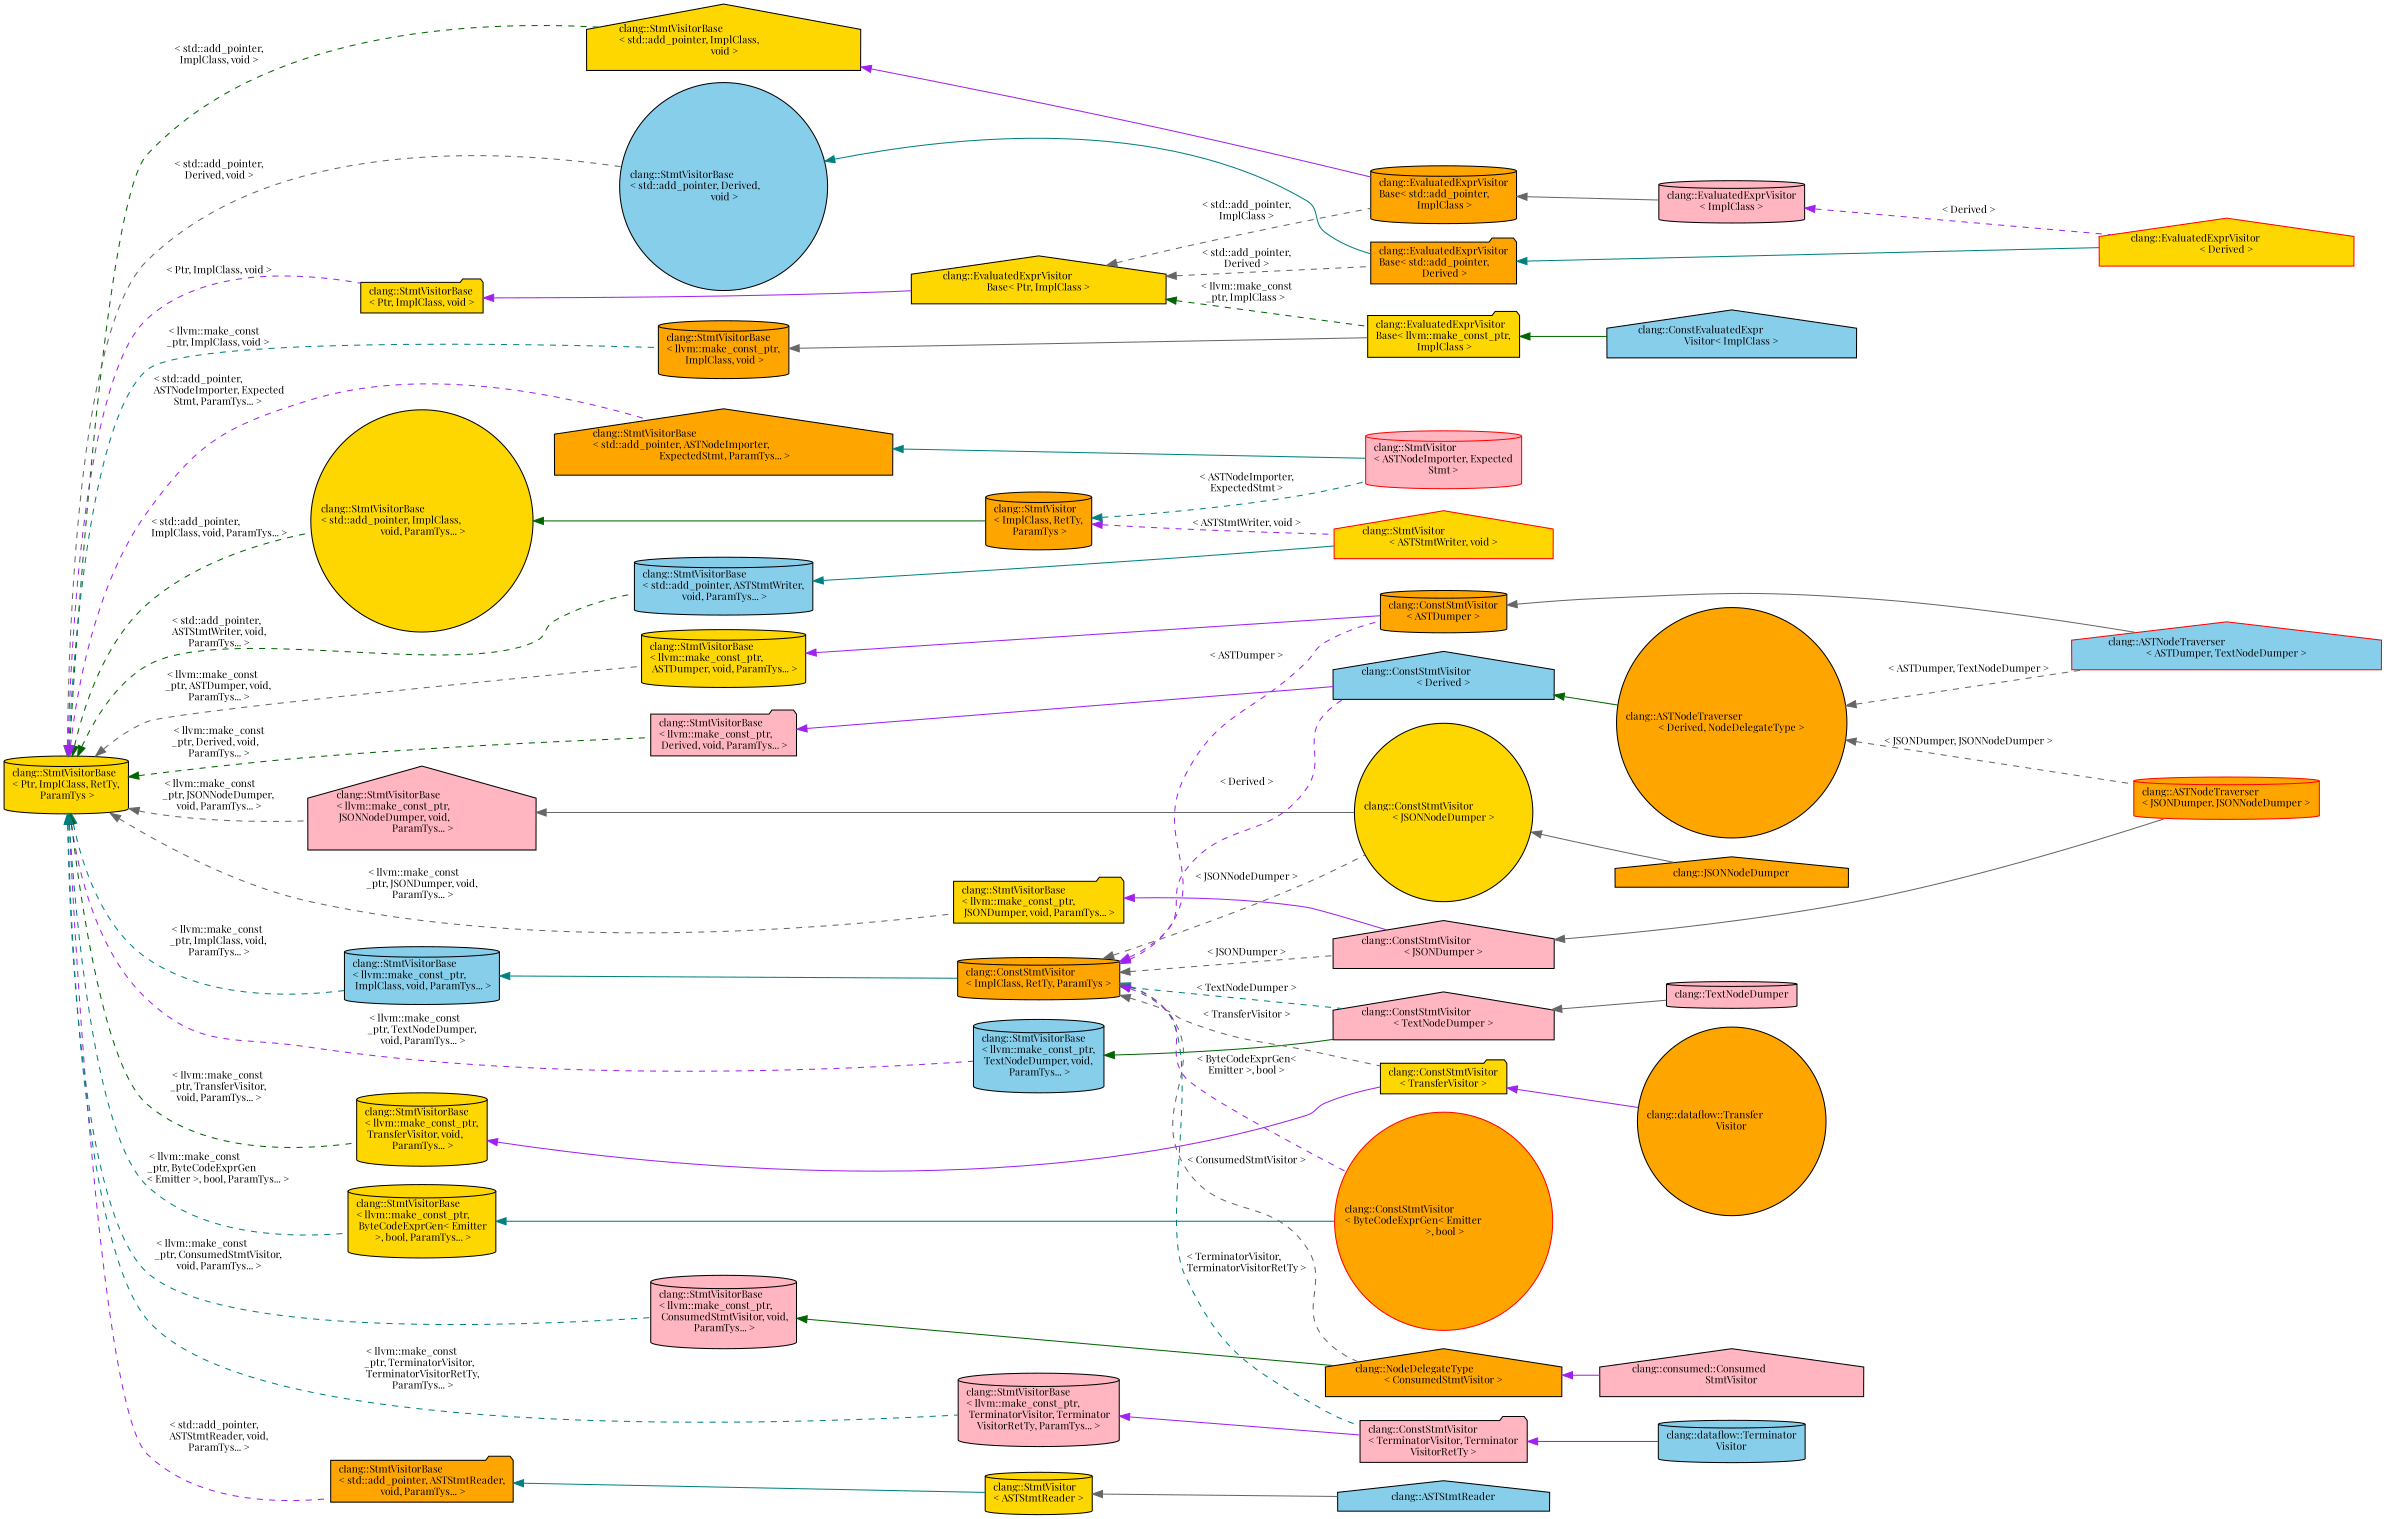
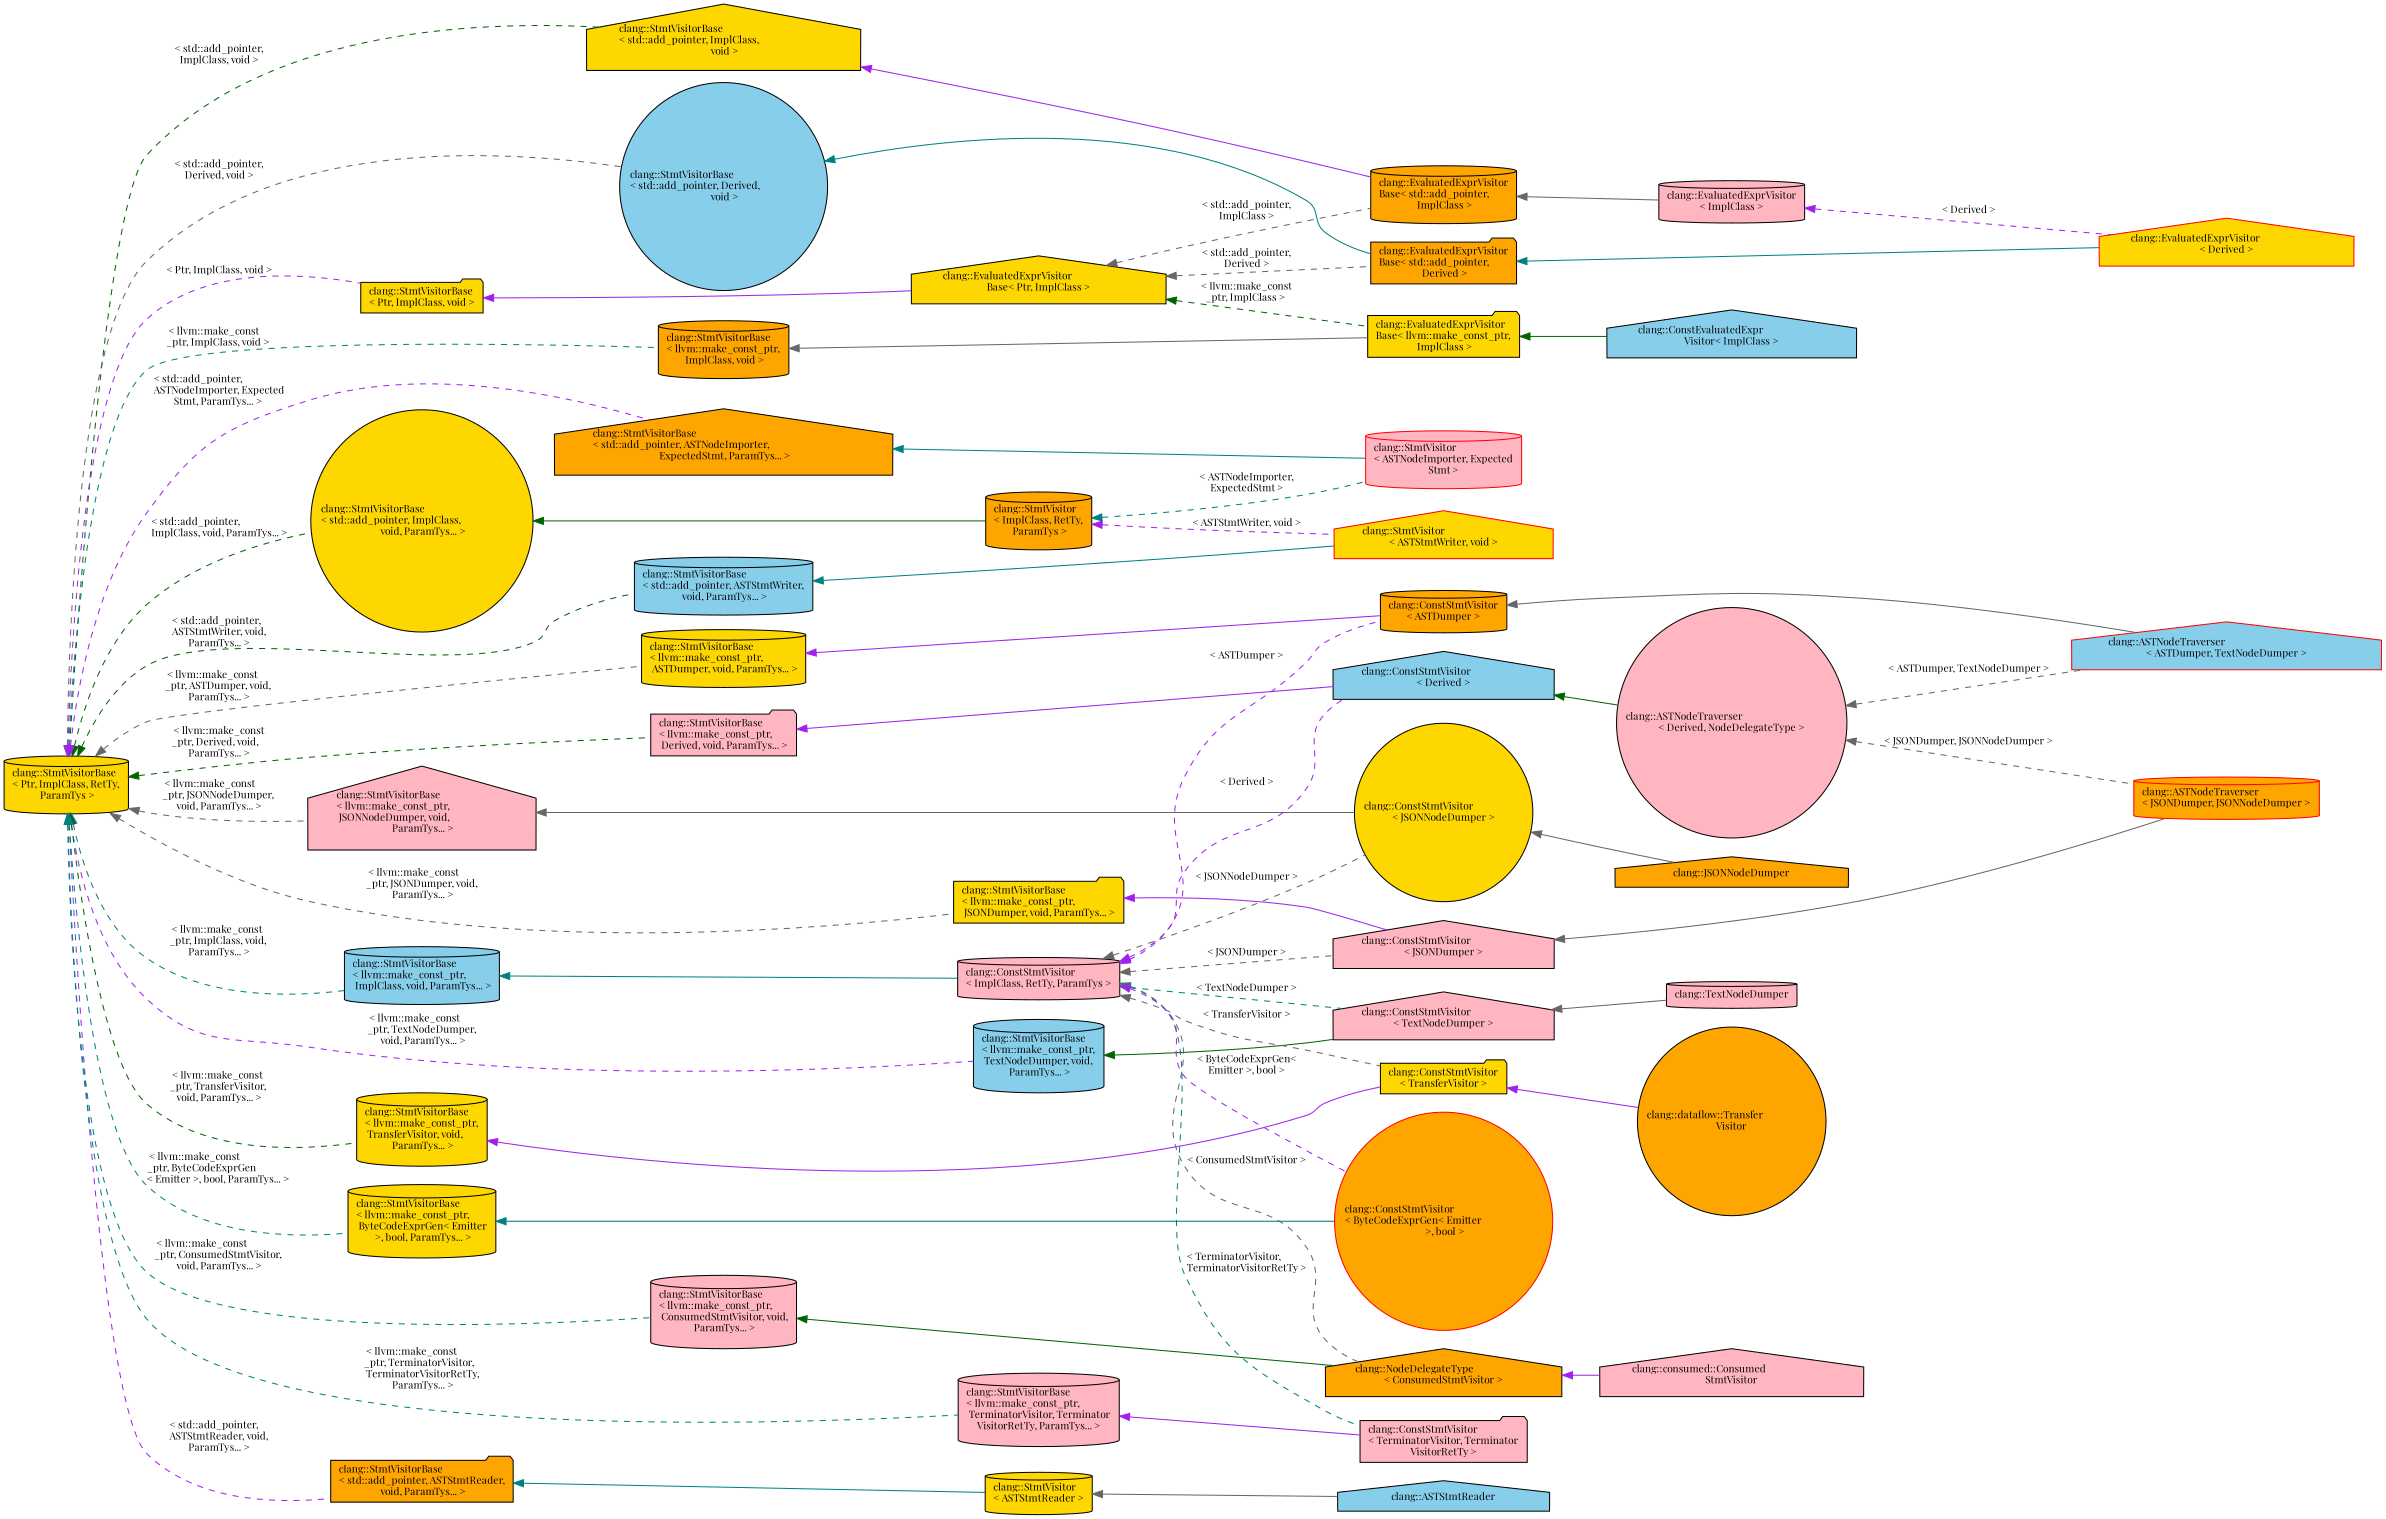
node "clang::ASTNodeTraverser < Derived, NodeDelegateType >": fillcolor orange -> lightpink
node "clang::ConstStmtVisitor < ImplClass, RetTy, ParamTys >": fillcolor orange -> lightpink
node "clang::dataflow::Terminator Visitor": removed
